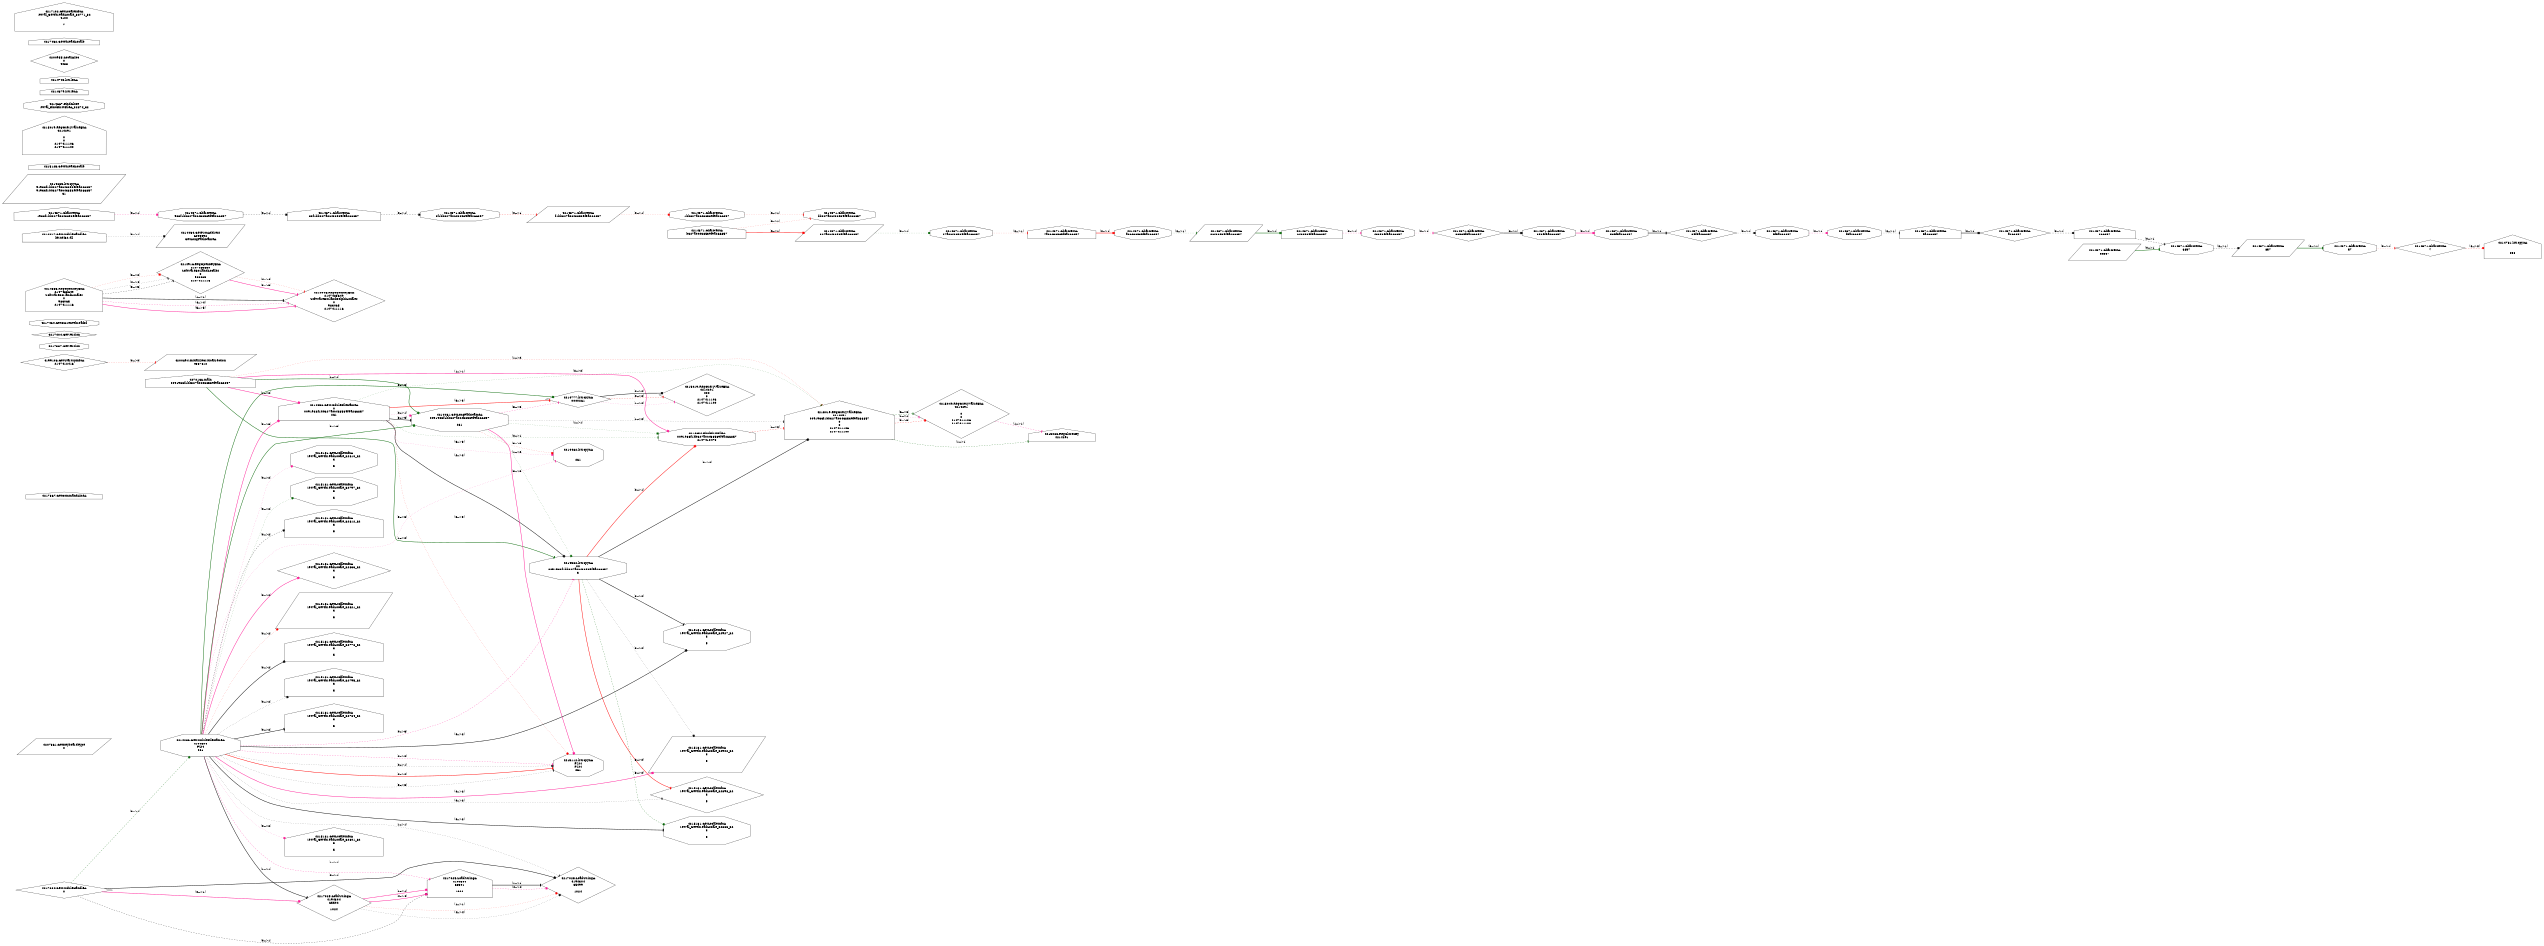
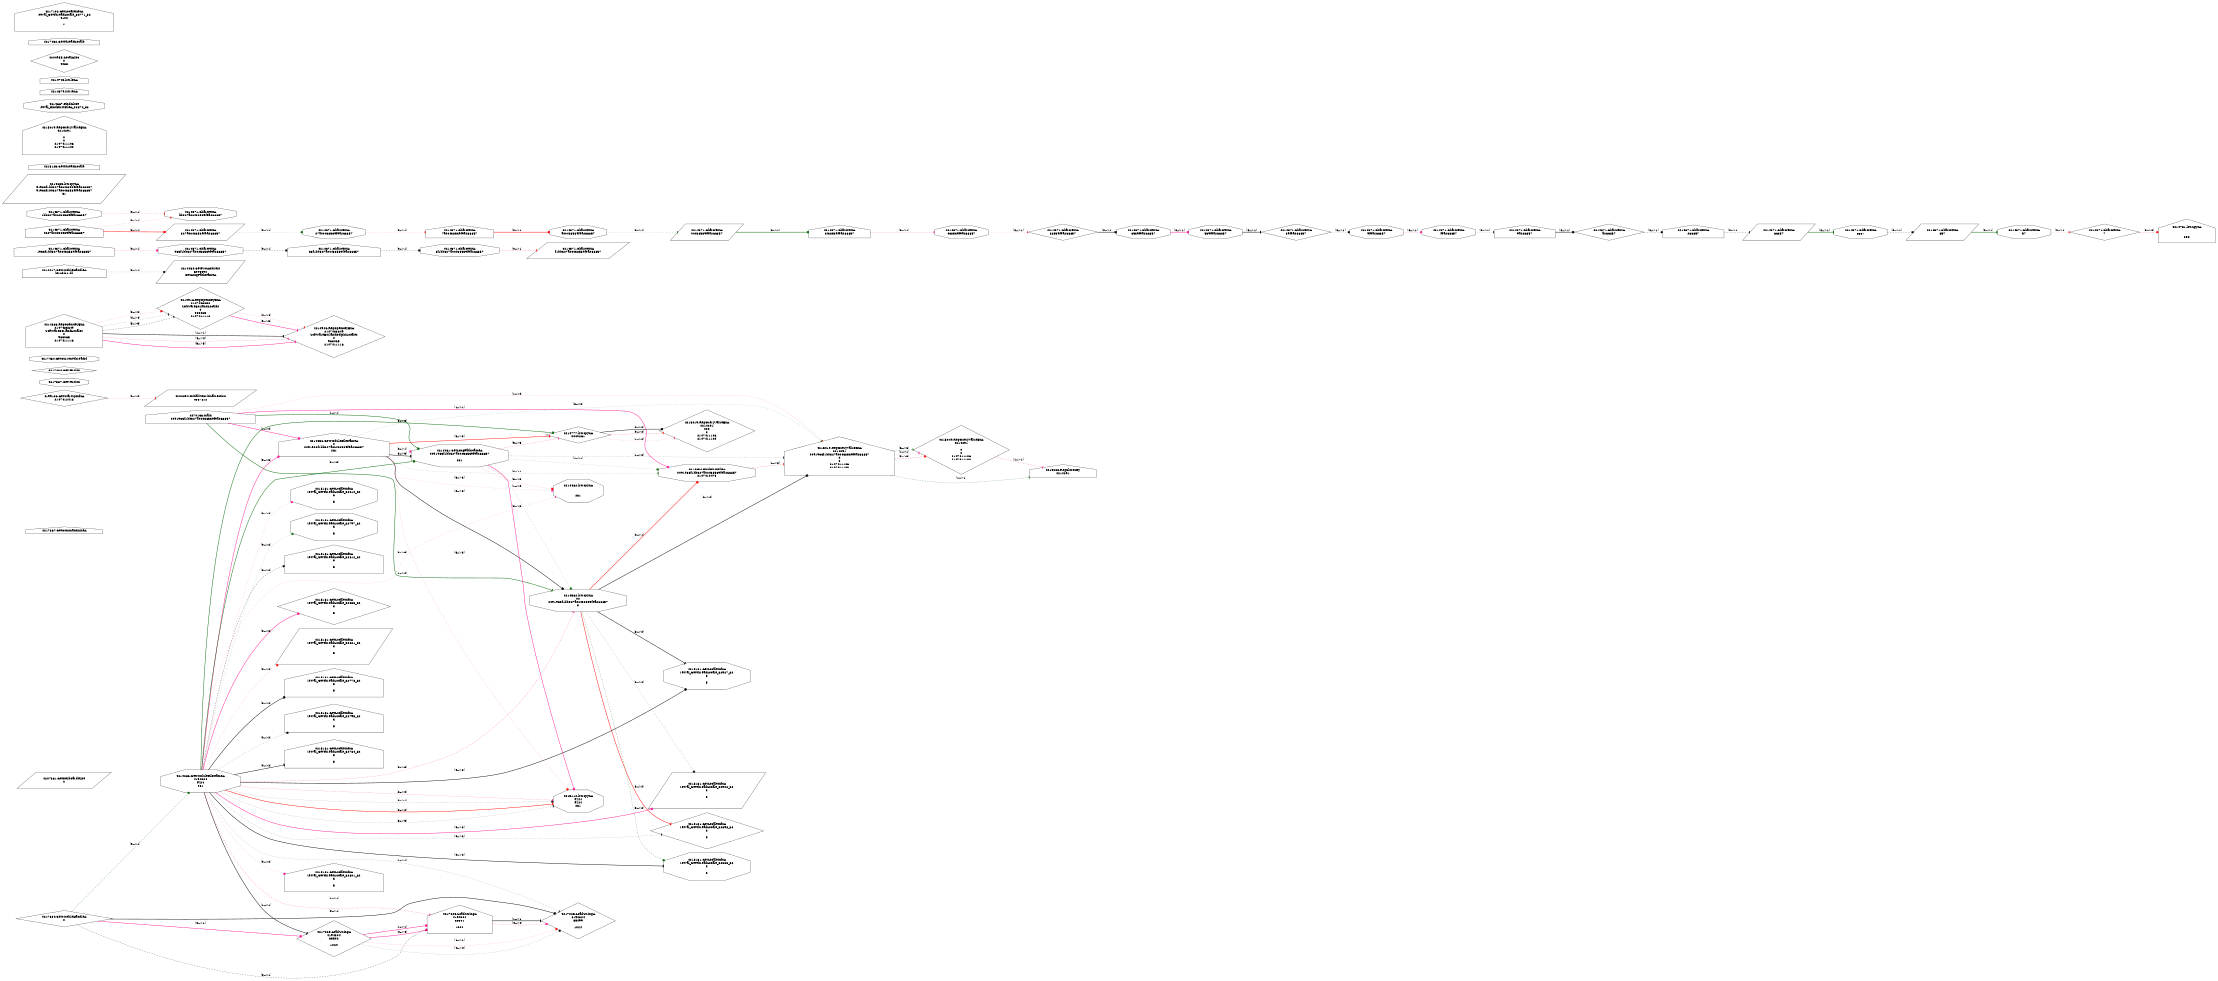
edge "4214371.CharNextA f1bb327a0c438539f9a266857" -> "4214371.CharNextA 1bb327a0c438539f9a266857": removed, label "(0-->1)"
edge "4214371.CharNextA 266857" -> "4214371.CharNextA 6857": now "4214371.CharNextA 266857" -> "4214371.CharNextA 66857"
